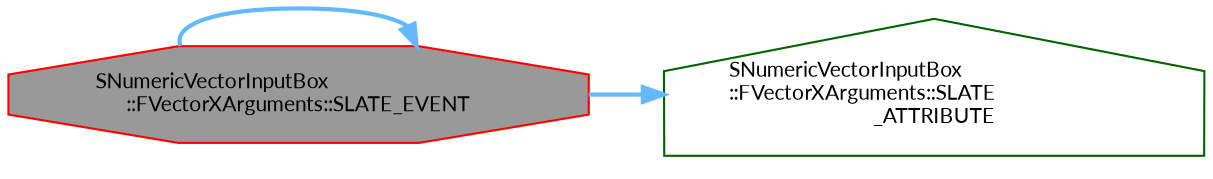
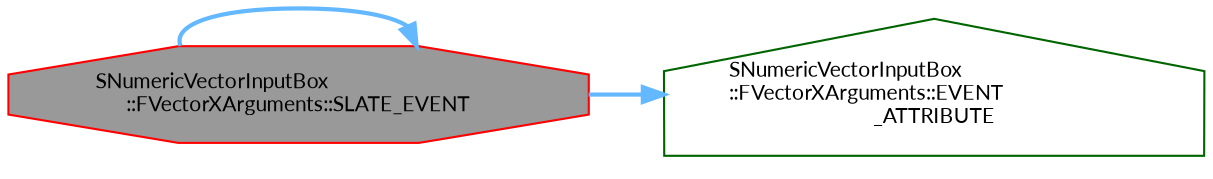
node "SNumericVectorInputBox ::FVectorXArguments::SLATE _ATTRIBUTE": label "SNumericVectorInputBox ::FVectorXArguments::SLATE _ATTRIBUTE" -> "SNumericVectorInputBox ::FVectorXArguments::EVENT _ATTRIBUTE"
